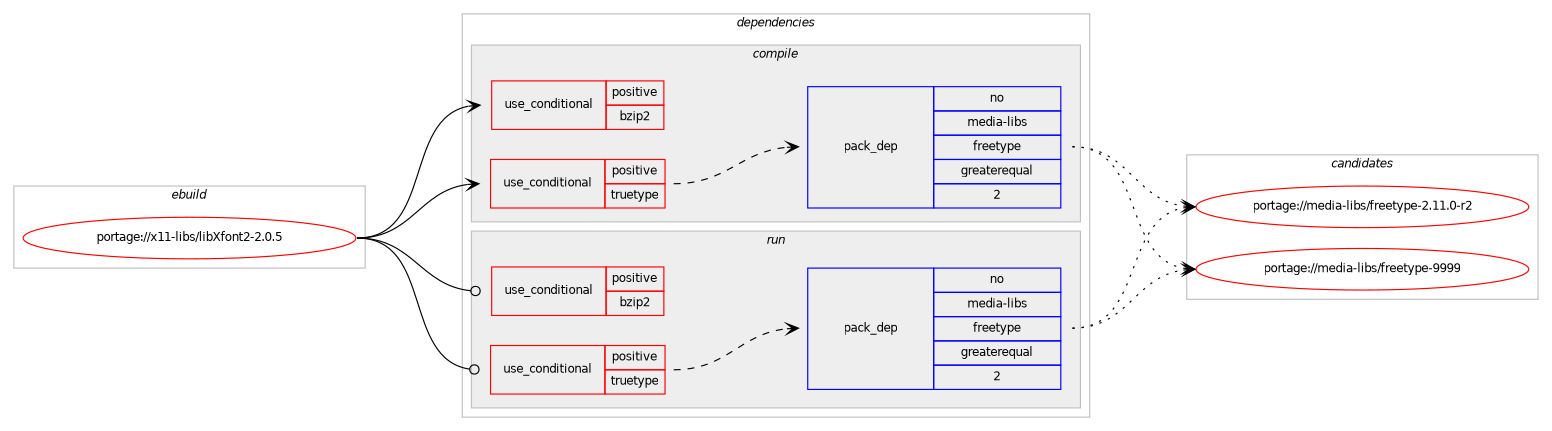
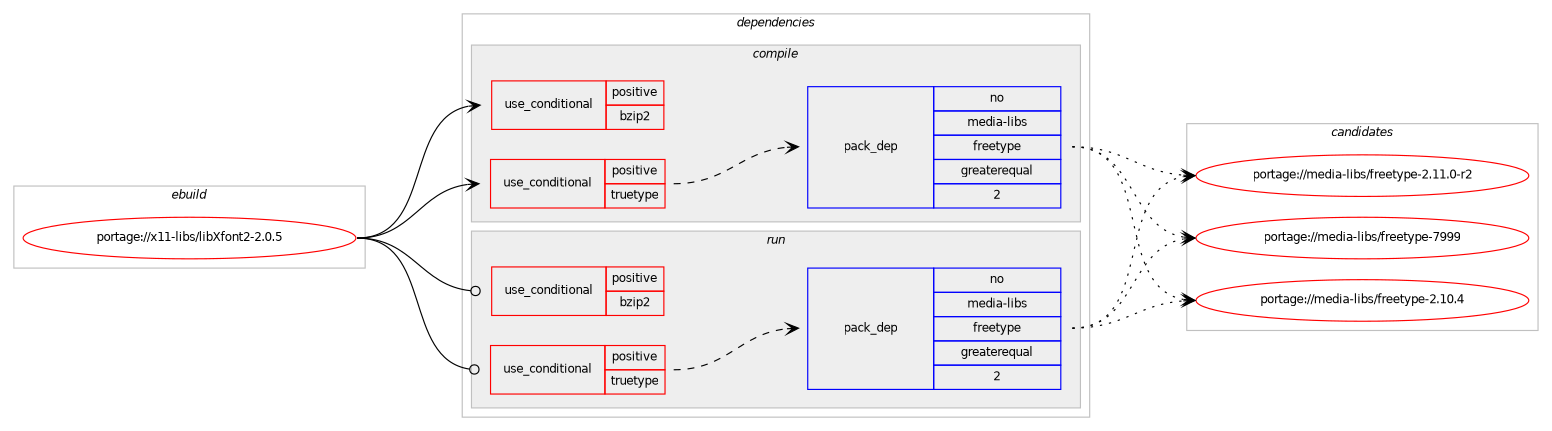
node "portage://media-libs/freetype-9999": label "portage://media-libs/freetype-9999" -> "portage://media-libs/freetype-7999"
node "portage://media-libs/freetype-2.10.4": added
